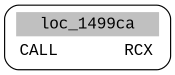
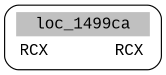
node "loc_1499ca": text "CALL       RCX" -> "RCX       RCX"
